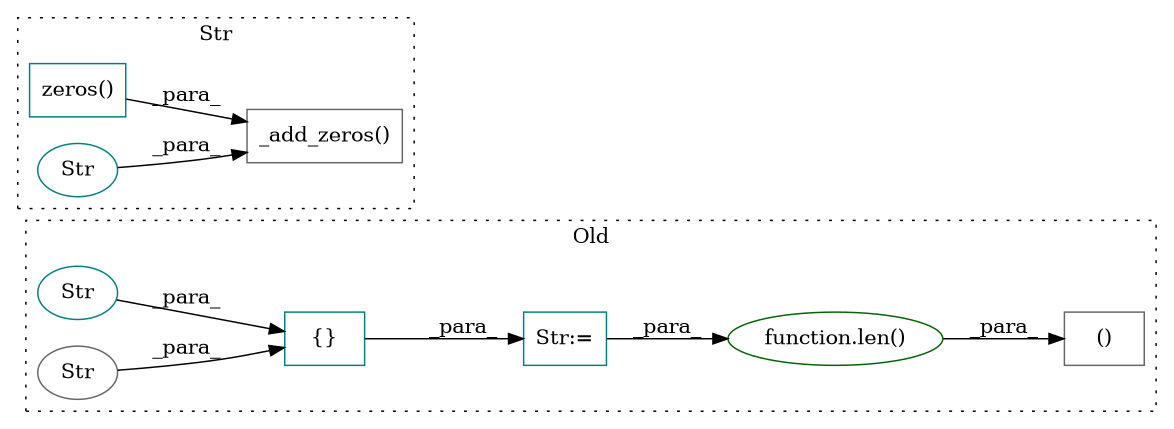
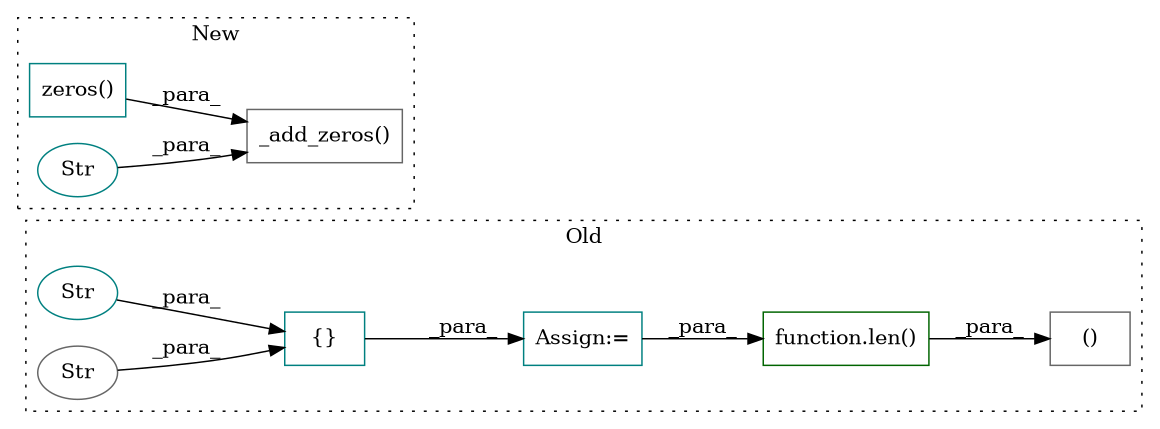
cluster "Str": label "Str" -> "New"
node "Str:=": label "Str:=" -> "Assign:="
node "function.len()": shape ellipse -> box
